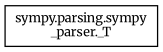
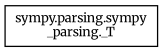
node "sympy.parsing.sympy _parser._T": label "sympy.parsing.sympy _parser._T" -> "sympy.parsing.sympy _parsing._T"
